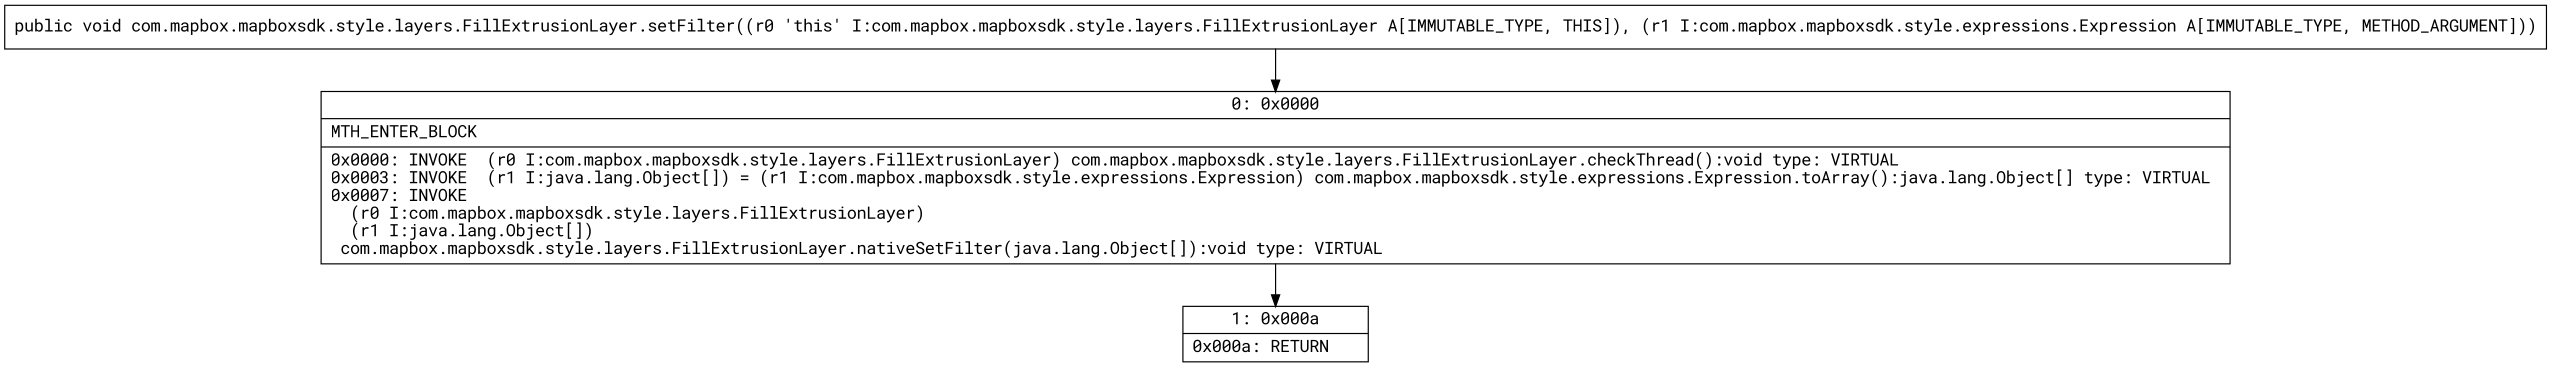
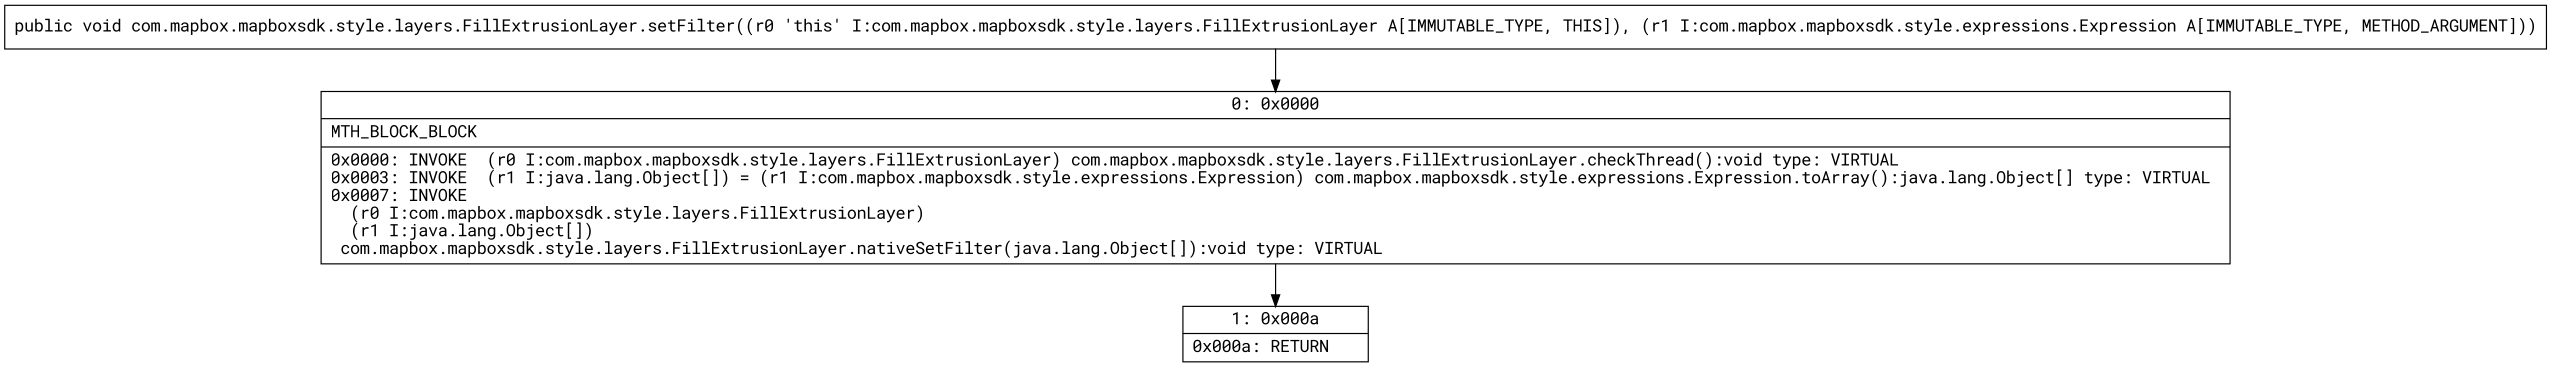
node "0: 0x0000": text "MTH_ENTER_BLOCK" -> "MTH_BLOCK_BLOCK"
